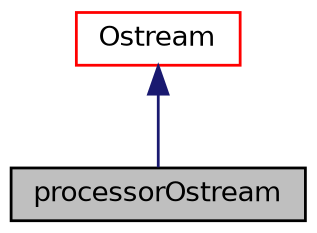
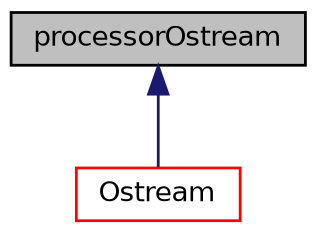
edge "processorOstream" -> "Ostream": reversed
